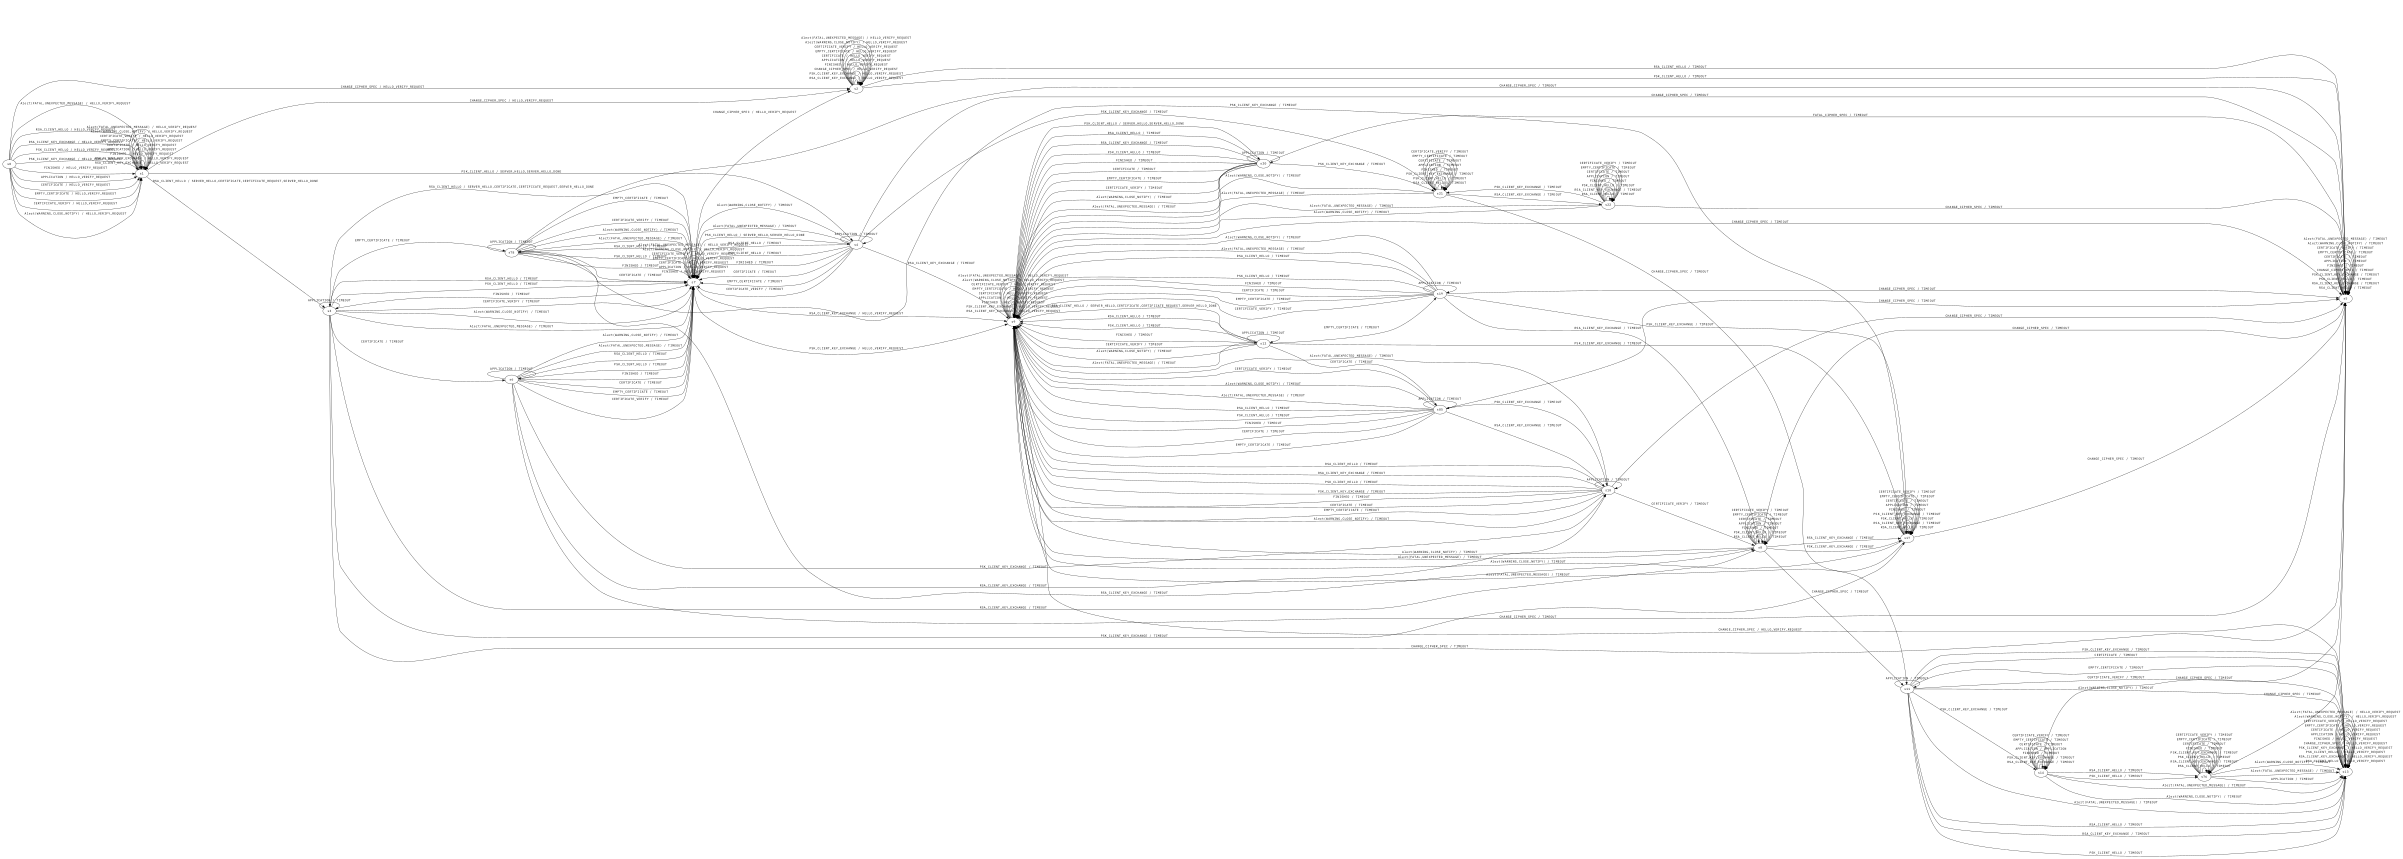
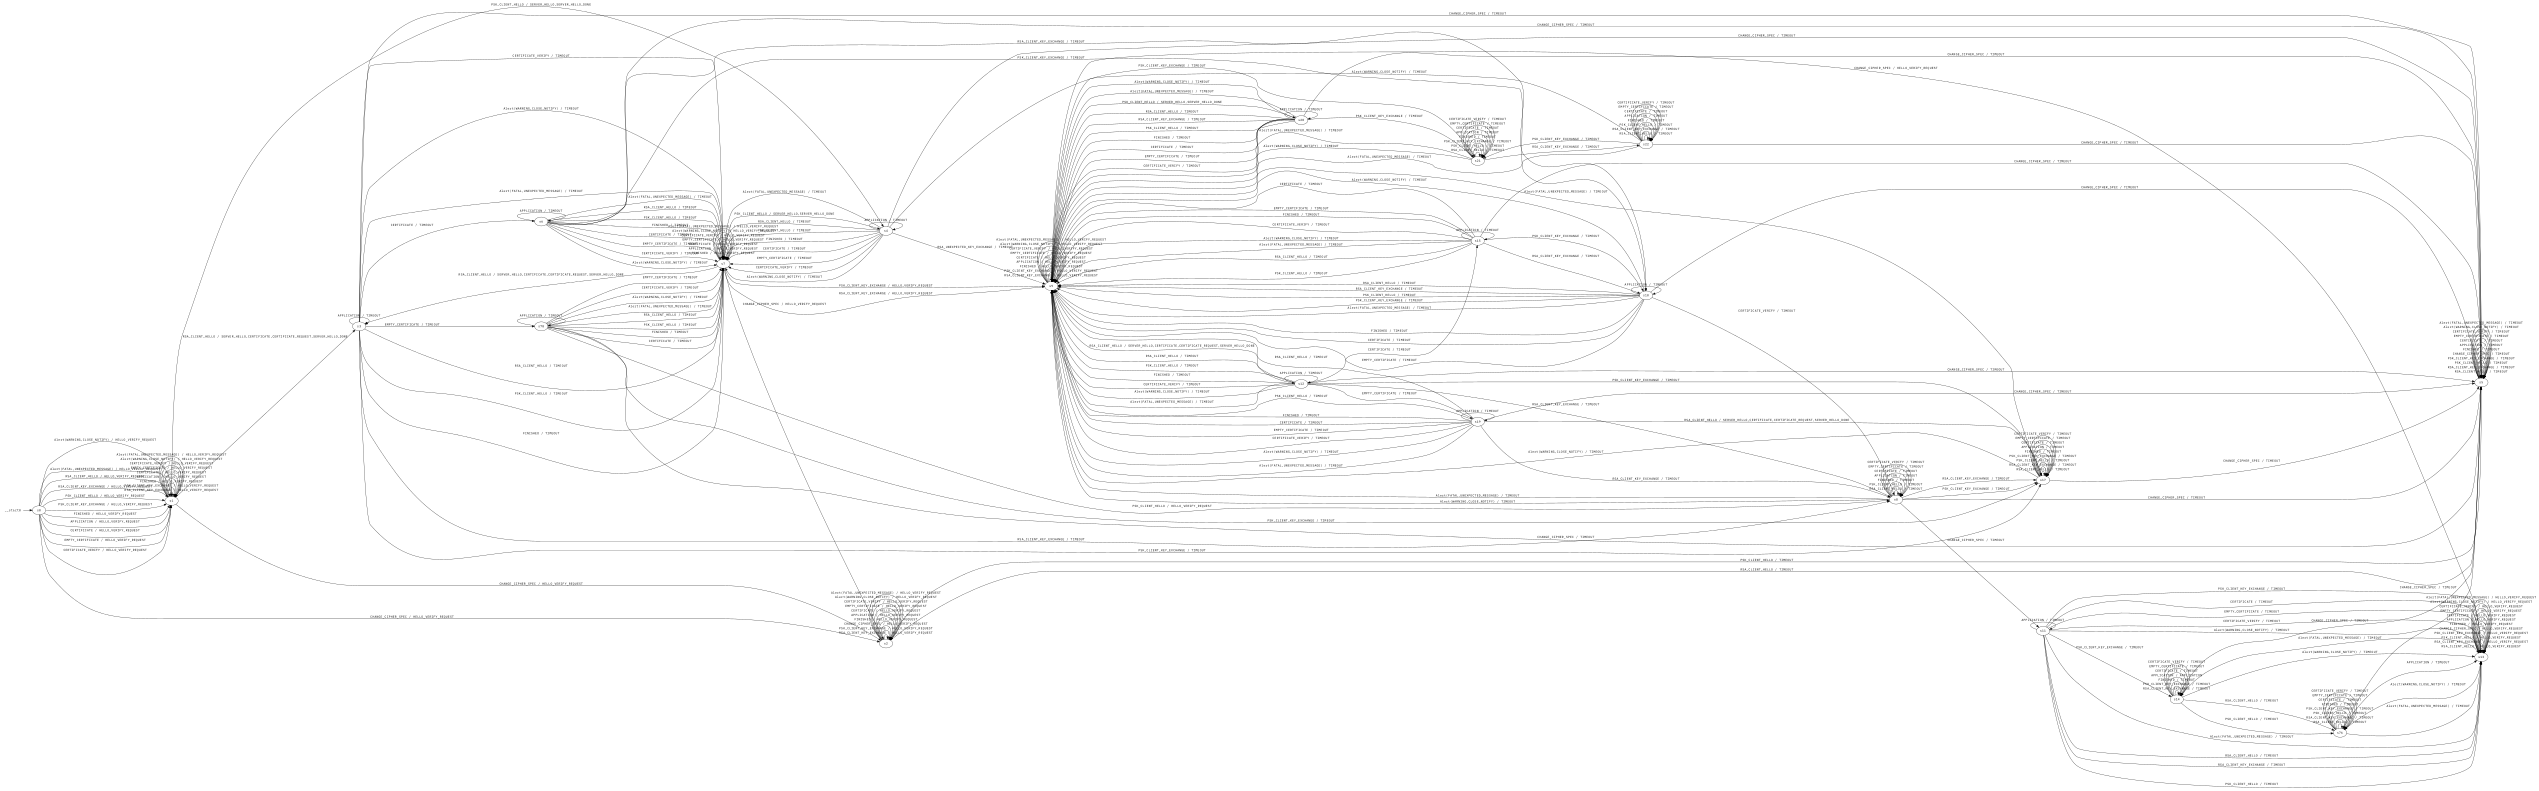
edge "s20" -> "s5": label "FATAL_CIPHER_SPEC / TIMEOUT" -> "CHANGE_CIPHER_SPEC / TIMEOUT"
edge "s9" -> "s5": now "s12" -> "s5"
edge "s4" -> "s9": label "RSA_CLIENT_KEY_EXCHANGE / TIMEOUT" -> "RSA_UNEXPECTED_KEY_EXCHANGE / TIMEOUT"
edge "s19" -> "s17": label "PSK_CLIENT_KEY_EXCHANGE / TIMEOUT" -> "RSA_CLIENT_HELLO / SERVER_HELLO,CERTIFICATE,CERTIFICATE_REQUEST,SERVER_HELLO_DONE"
edge "s21" -> "s11": removed, label "CHANGE_CIPHER_SPEC / TIMEOUT"
node "s85": label "s85" -> "s15"
edge "s12" -> "s8": added, label "RSA_CLIENT_KEY_EXCHANGE / TIMEOUT"
node "__start0": added
edge "s78" -> "s8": label "RSA_CLIENT_KEY_EXCHANGE / TIMEOUT" -> "PSK_CLIENT_HELLO / HELLO_VERIFY_REQUEST"
